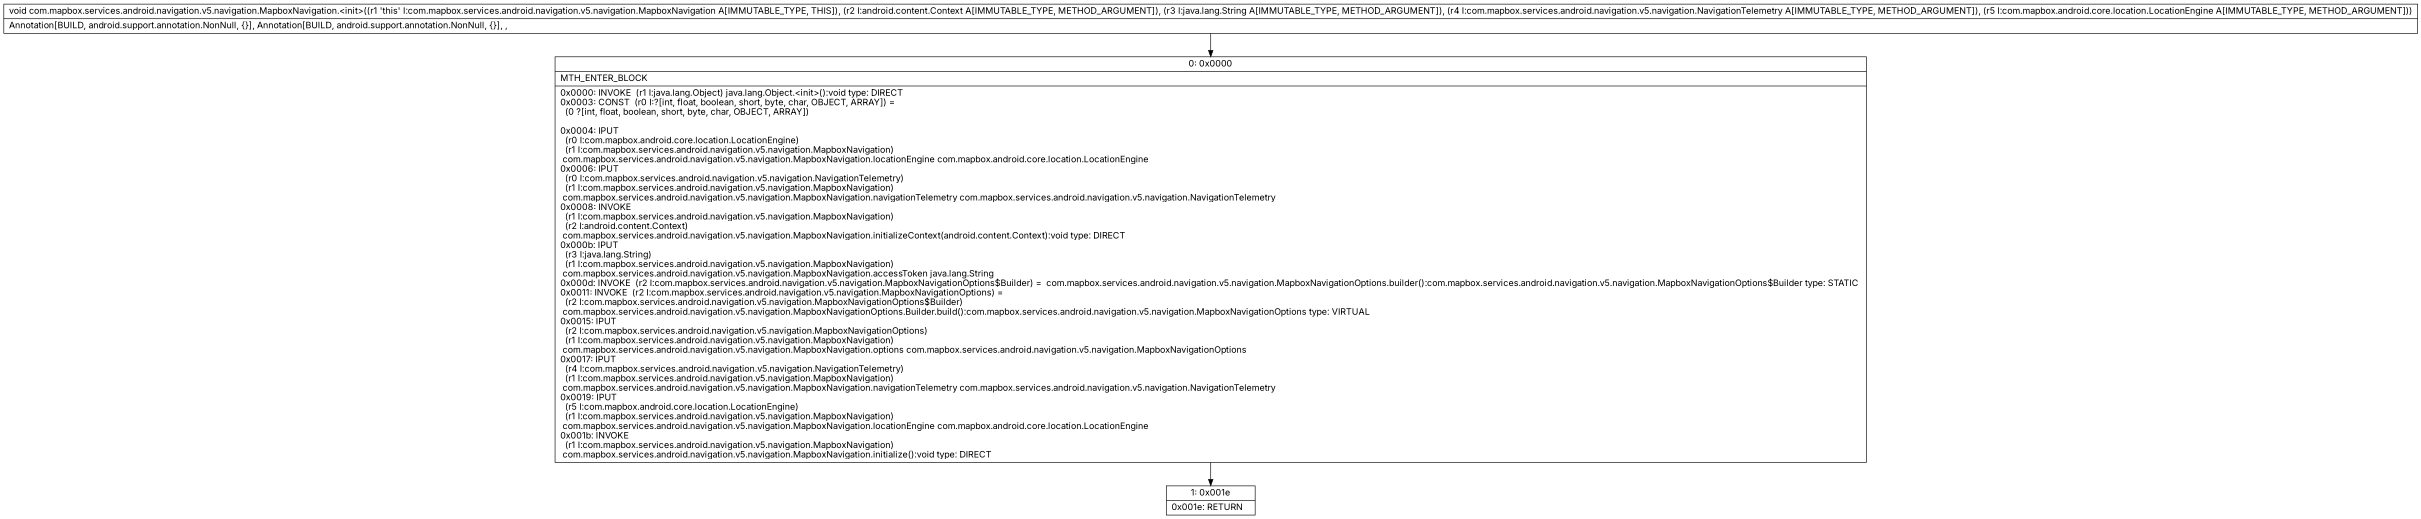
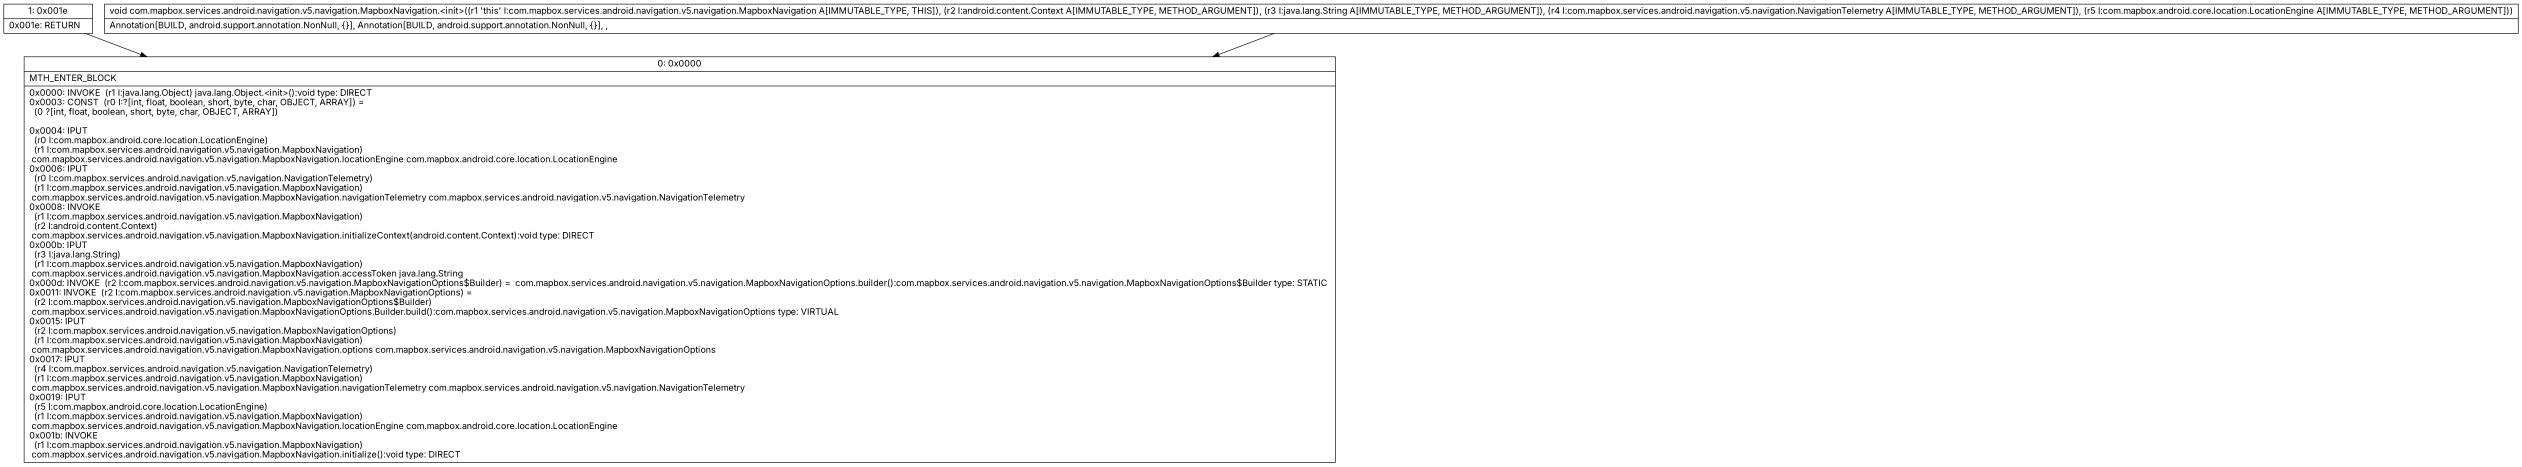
edge "0: 0x0000" -> "1: 0x001e": reversed
